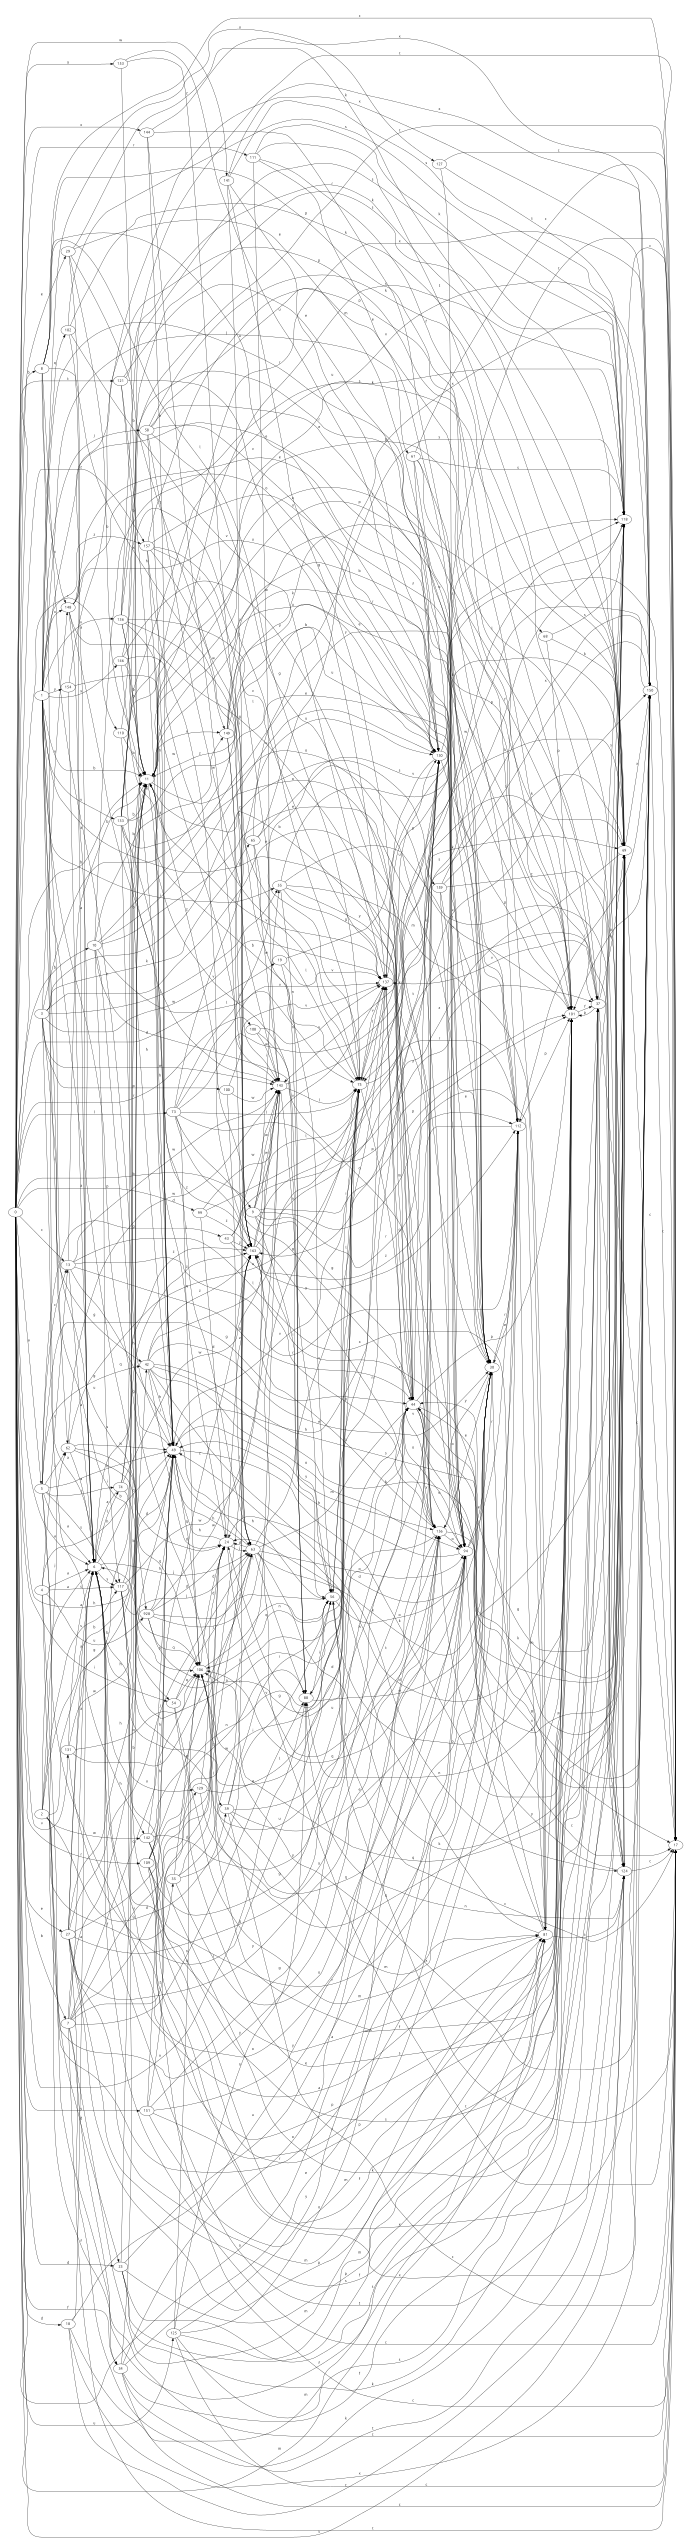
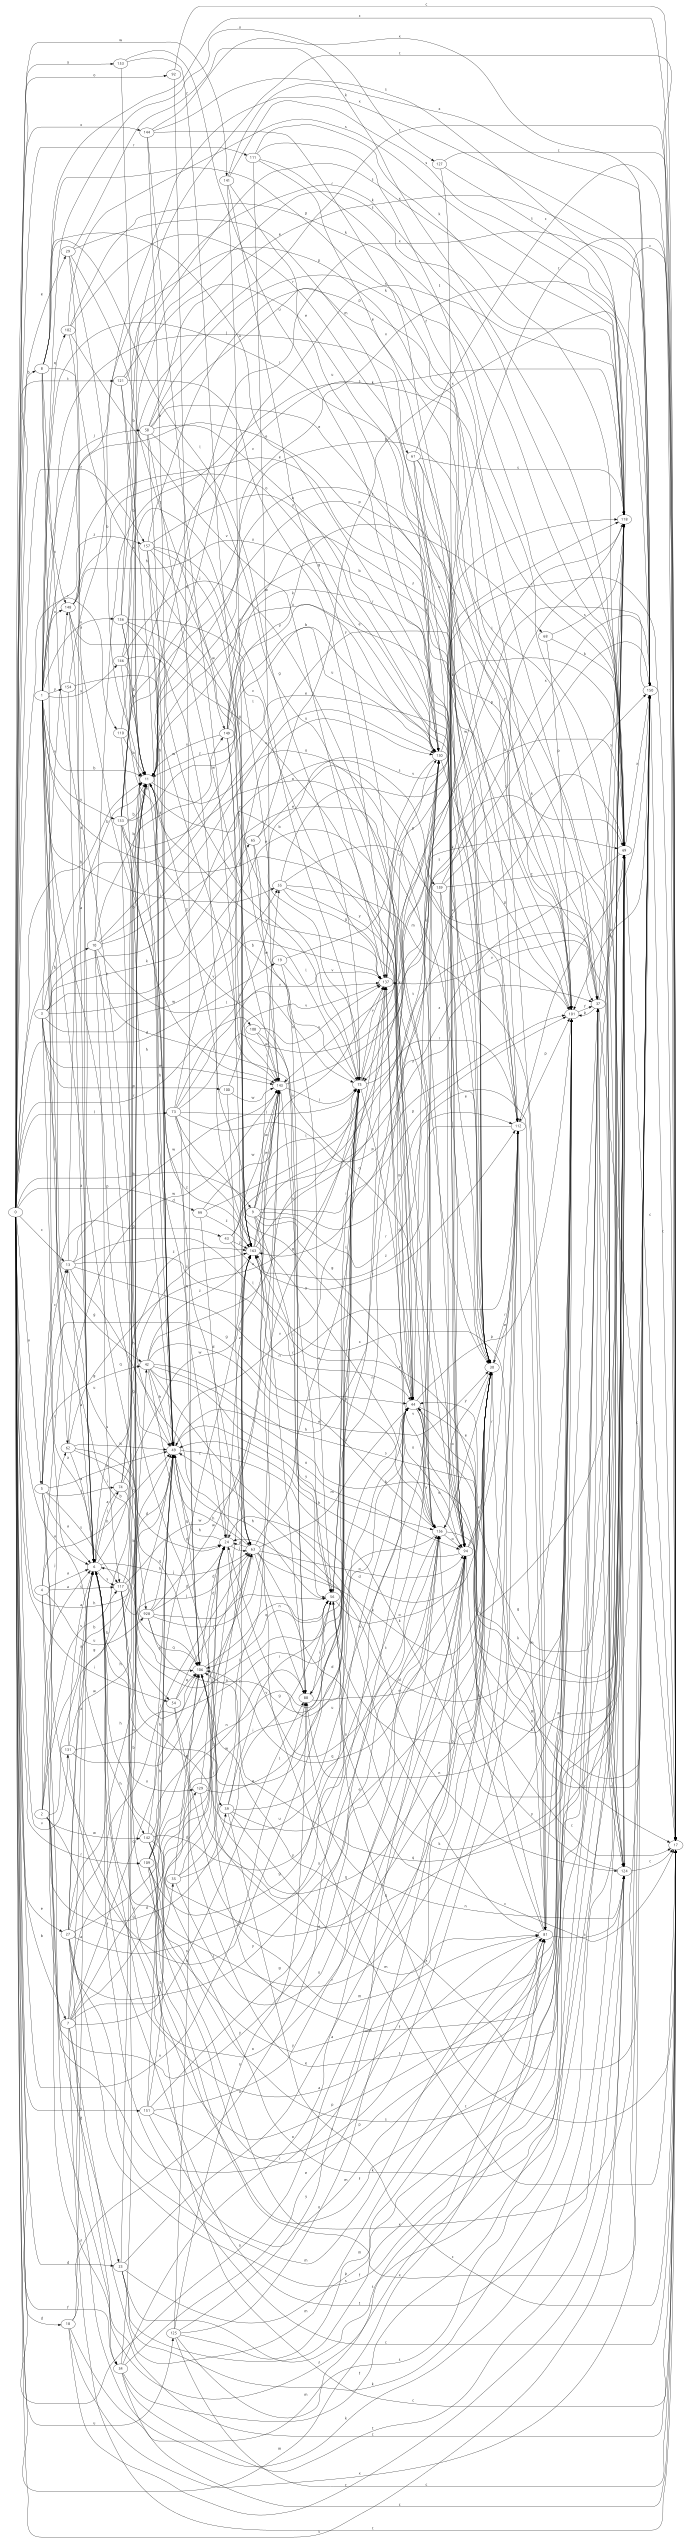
node "92": added
edge "58" -> "150": added, label "x"
edge "136" -> "112": now "102" -> "112"
edge "65" -> "118": now "144" -> "118"
edge "11" -> "149": reversed
edge "137" -> "75": removed, label "l"
edge "55" -> "88": now "9" -> "88"
edge "5" -> "62": removed, label "j"
edge "18" -> "130": now "18" -> "44"
edge "142" -> "30": added, label "e"
edge "27" -> "101": removed, label "p"
